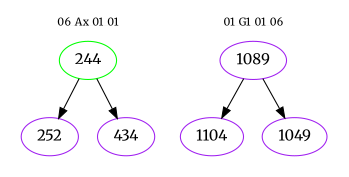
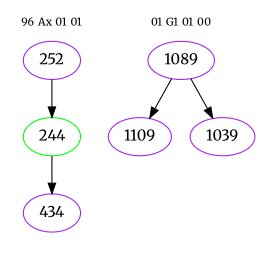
cluster "06_Ax_01_01": label "06_Ax_01_01" -> "96_Ax_01_01"
cluster "01_G1_01_06": label "01_G1_01_06" -> "01_G1_01_00"
edge "244" -> "252": reversed
node "1104": label "1104" -> "1109"
node "1049": label "1049" -> "1039"
